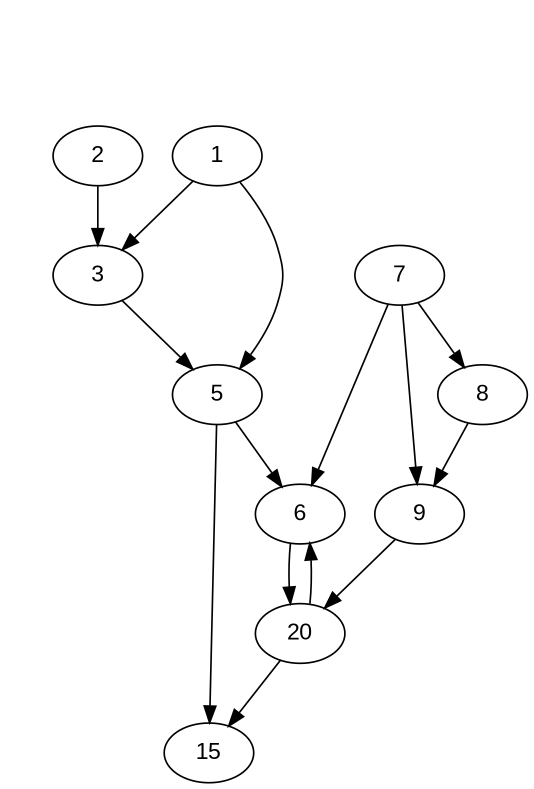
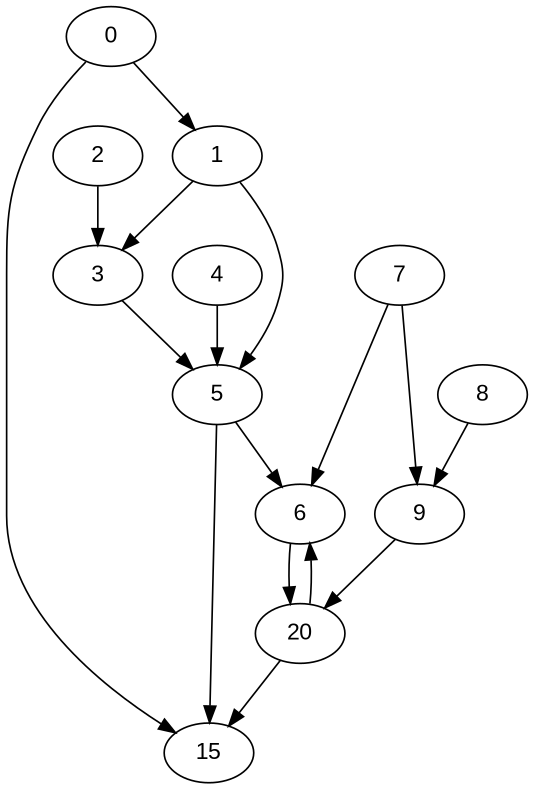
node "0": added
node "4": added
edge "7" -> "8": removed
